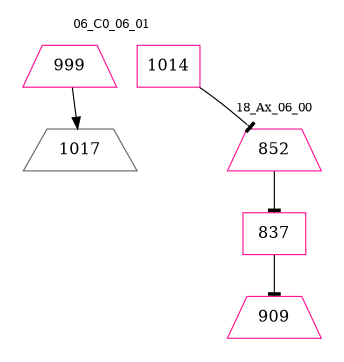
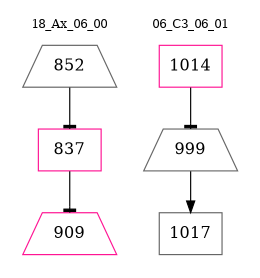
cluster "06_C0_06_01": label "06_C0_06_01" -> "06_C3_06_01"
node "999": color deeppink -> gray40
edge "1014" -> "852": now "1014" -> "999"
node "1017": shape trapezium -> box
node "852": color deeppink -> gray40
